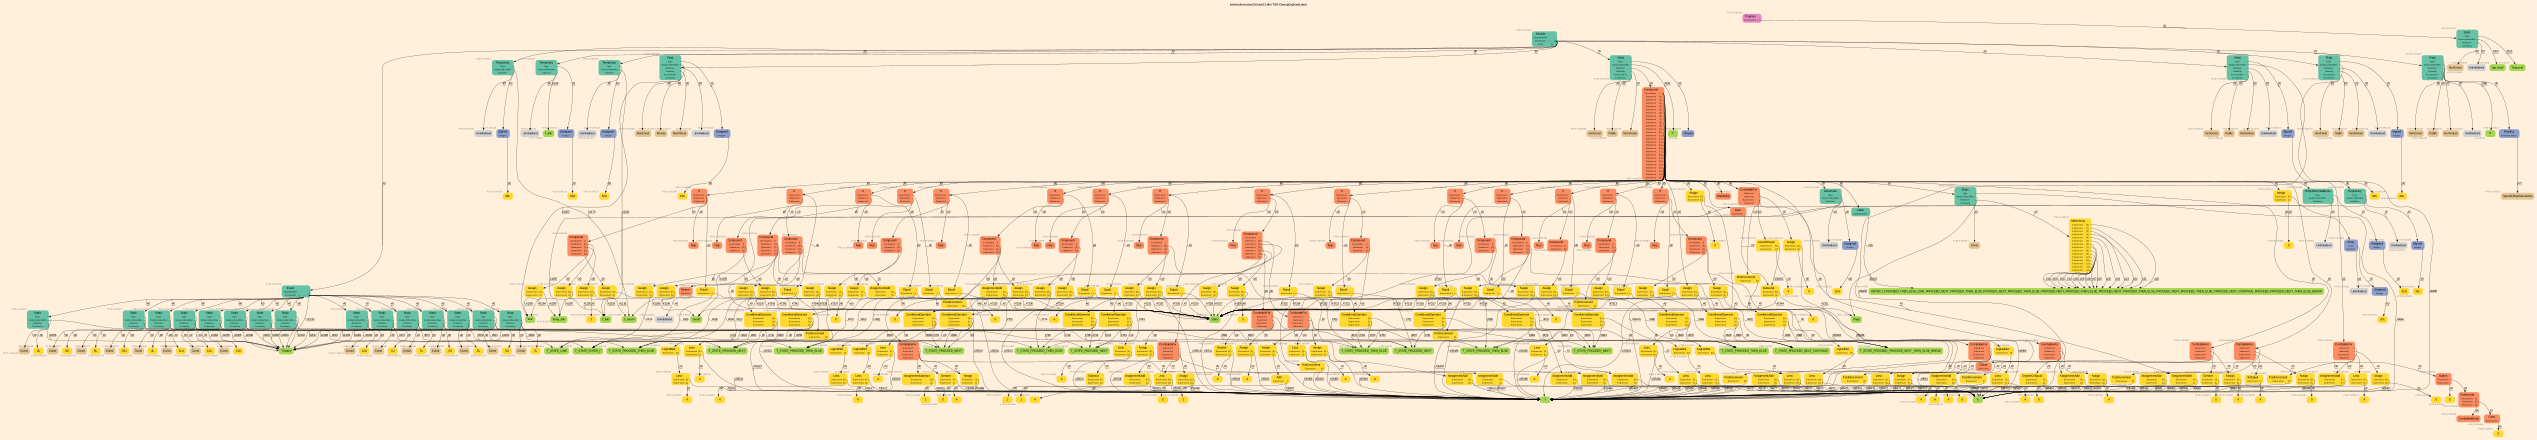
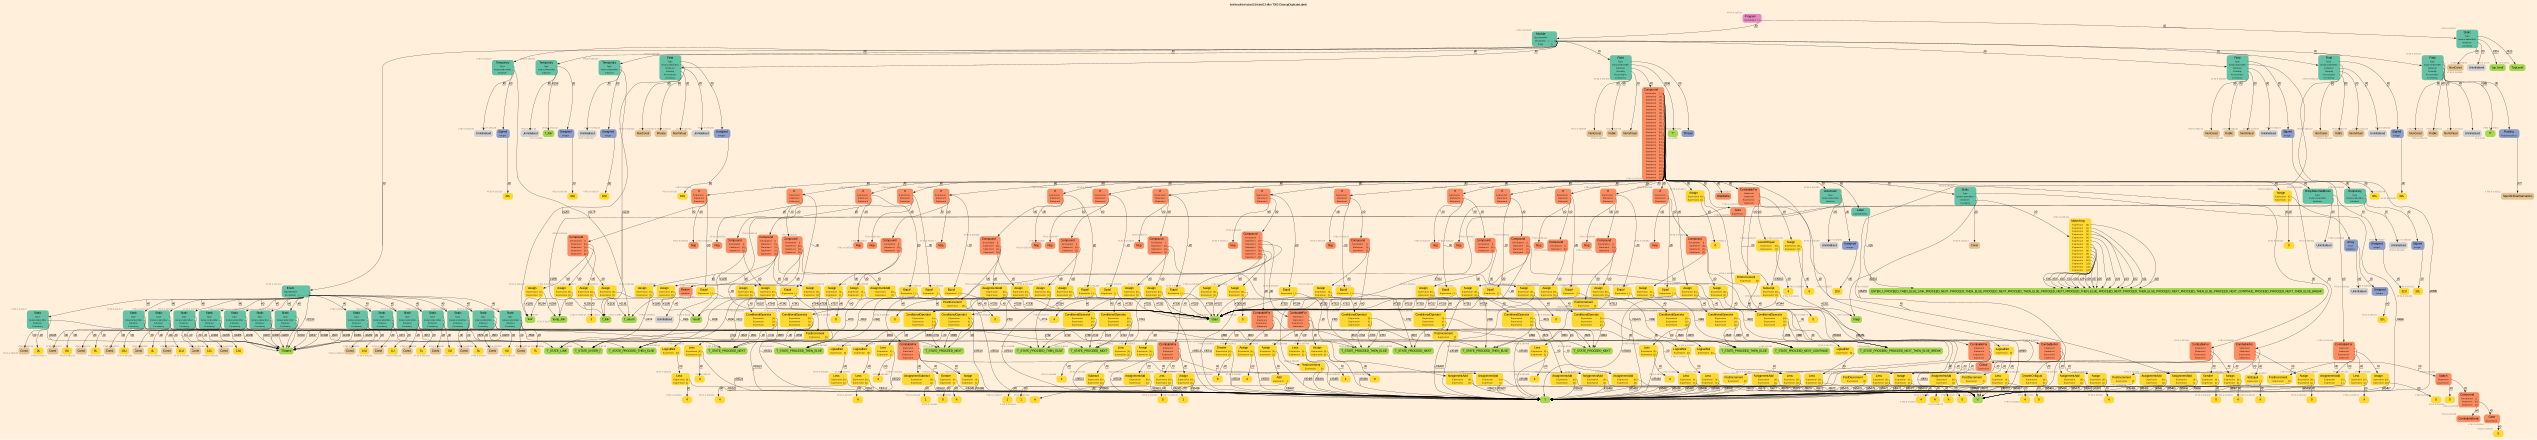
edge "Program" -> "Module": added, label "#0"
edge "Subtract" -> "'i'": added, label "#35506"
